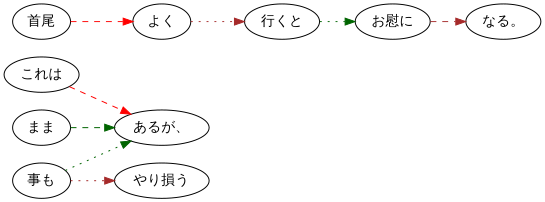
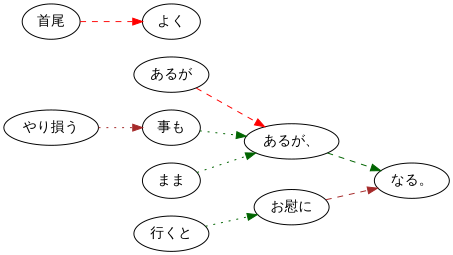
edge "よく" -> "行くと": removed
node "これは": label "これは" -> "あるが"
edge "まま" -> "あるが、": style dashed -> dotted
edge "あるが、" -> "なる。": added
edge "事も" -> "やり損う": reversed
